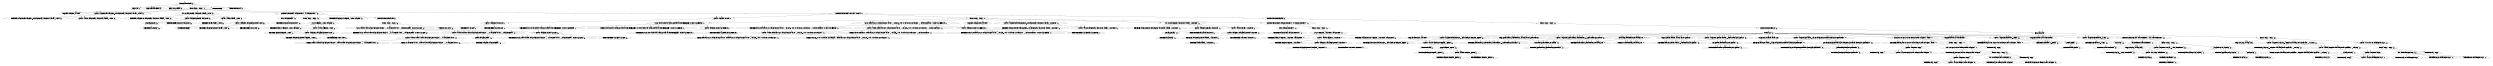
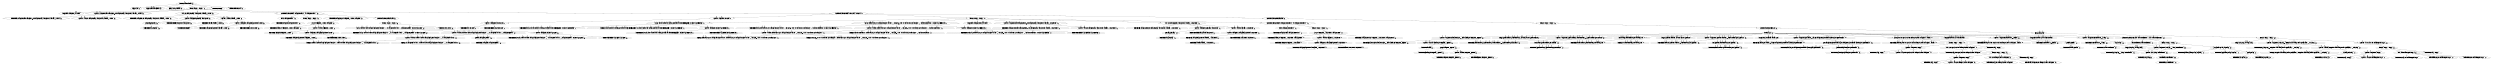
node "(LOCAL,File ejbDescriptor: java.io.File)": removed
